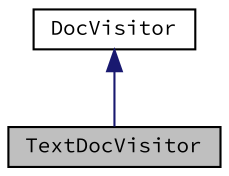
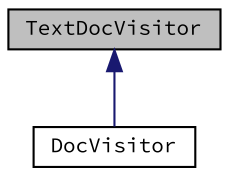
edge "TextDocVisitor" -> "DocVisitor": reversed
